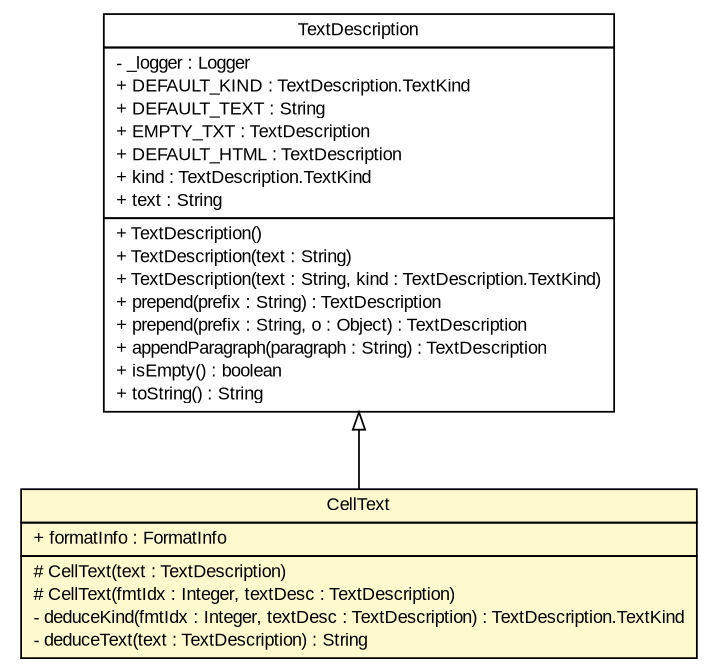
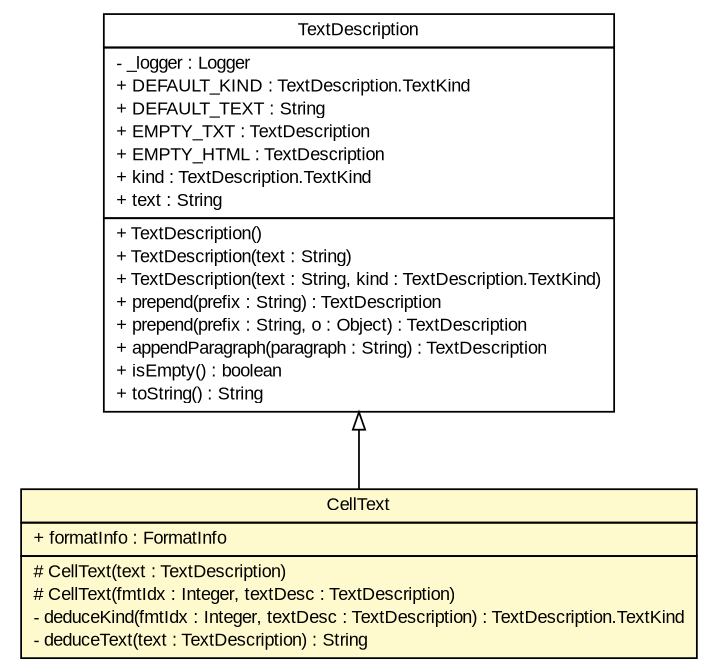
node "TextDescription": text "+ DEFAULT_HTML : TextDescription" -> "+ EMPTY_HTML : TextDescription"
